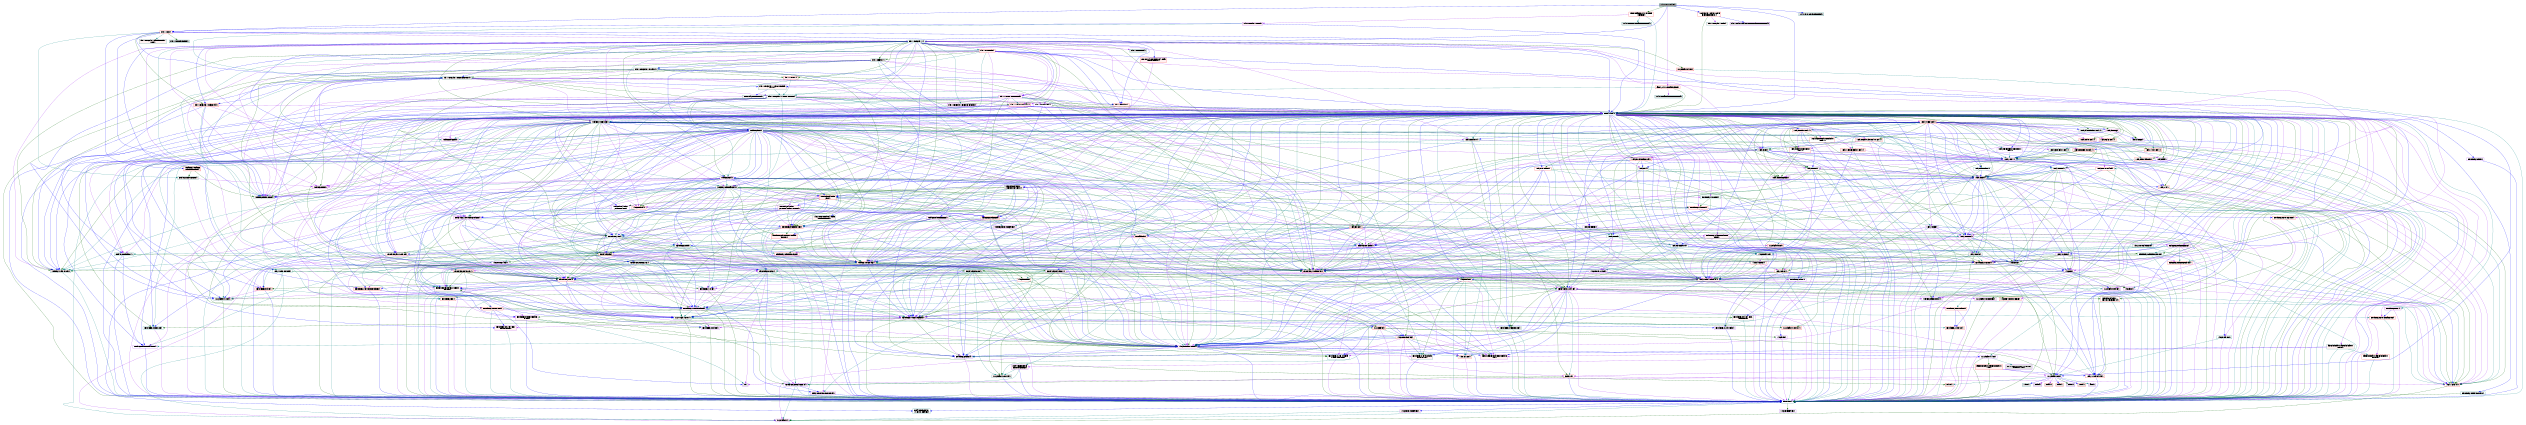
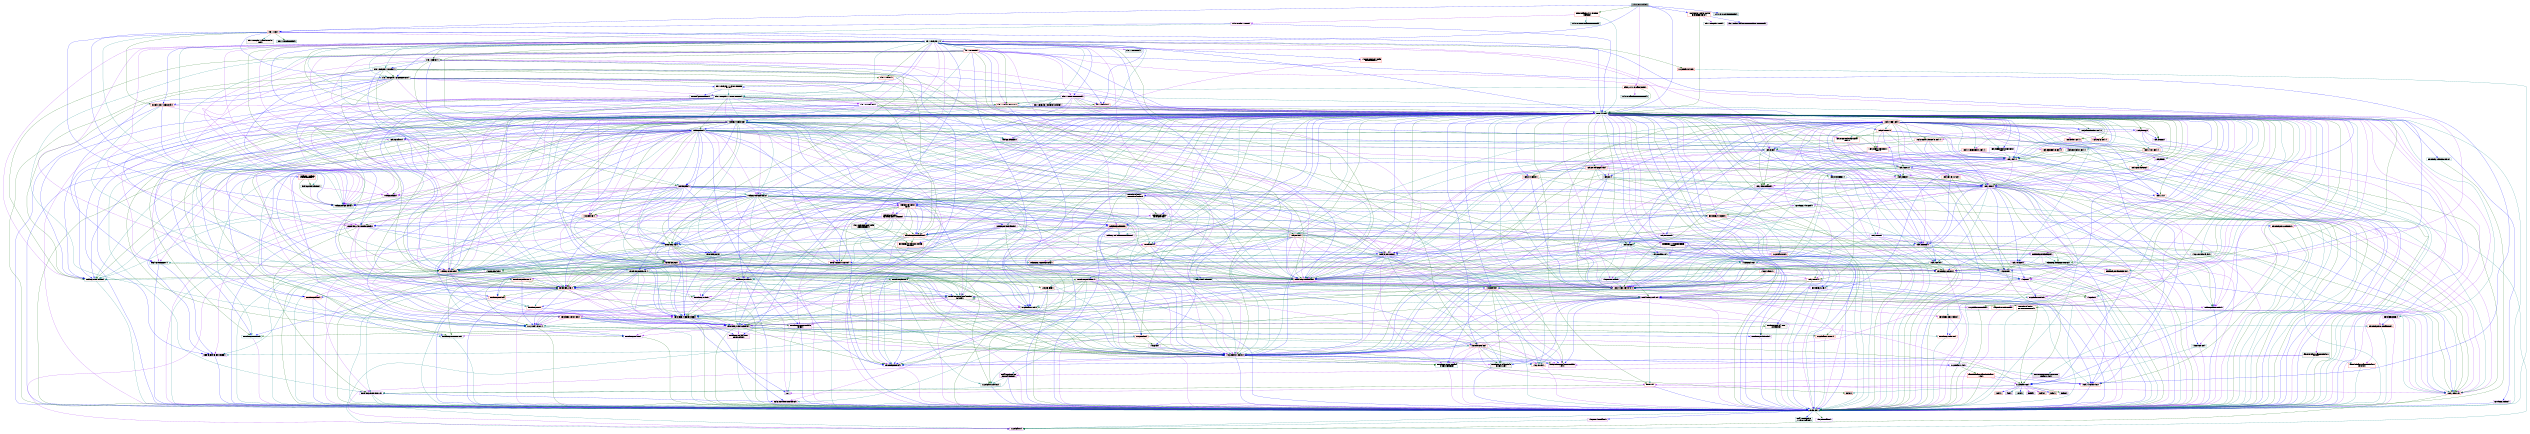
node "ConvexHull/TransactionallySafe CriticalSection.h": label "ConvexHull/TransactionallySafe CriticalSection.h" -> "Misc/TransactionallySafe CriticalSection.h"
node "RigVMCore/RigVMDebugInfo.h": label "RigVMCore/RigVMDebugInfo.h" -> "Function/RigVMDebugInfo.h"
node "Math/RotationMatrix.h": label "Math/RotationMatrix.h" -> "Math/Timespan.h"
edge "Math/UnrealMath.h" -> "Math/Rotator.h": now "Math/Vector4.h" -> "Math/Rotator.h"
edge "Math/Transform.h" -> "Math/MathFwd.h": removed
edge "Math/QuatRotationTranslation Matrix.h" -> "Math/Vector.h": color darkgreen -> purple
edge "CoreMinimal.h" -> "Misc/Timespan.h": now "CoreMinimal.h" -> "COMPILED_PLATFORM_HEADER (PlatformMisc.h)"
edge "UObject/UObjectGlobals.h" -> "Templates/UnrealTemplate.h": now "Internationalization /TextLocalizationManager.h" -> "Templates/UnrealTemplate.h"
node "UObject/CoreMiscDefines.h": label "UObject/CoreMiscDefines.h" -> "UObject/WeakObjectPtrTemplates.h"
edge "Engine/AssetUserData.h" -> "Templates/Sorting.h": now "Engine/AssetUserData.h" -> "UObject/ObjectMacros.h"
edge "Templates/UniqueObj.h" -> "Templates/IsUECoreType.h": now "Math/Box2D.h" -> "Templates/IsUECoreType.h"
node "Templates/AlignmentTemplates.h": label "Templates/AlignmentTemplates.h" -> "Templates/Object.h"
edge "Containers/SparseArray.h" -> "Templates/Less.h": added
edge "Misc/OutputDevice.h" -> "Misc/AssertionMacros.h": now "Misc/Exec.h" -> "Misc/AssertionMacros.h"
edge "Internationalization /CulturePointer.h" -> "ProfilingDebugging /UMemoryDefines.h": now "Internationalization /CulturePointer.h" -> "CoreTypes.h"
